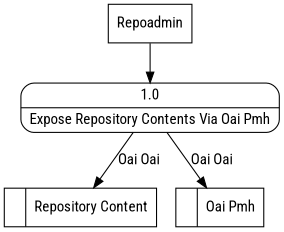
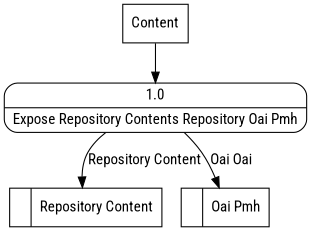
node "Repoadmin": label "Repoadmin" -> "Content"
node "1.0": text "Expose Repository Contents Via Oai Pmh" -> "Expose Repository Contents Repository Oai Pmh"
edge "1.0" -> "Repository Content": label "Oai Oai" -> "Repository Content"
